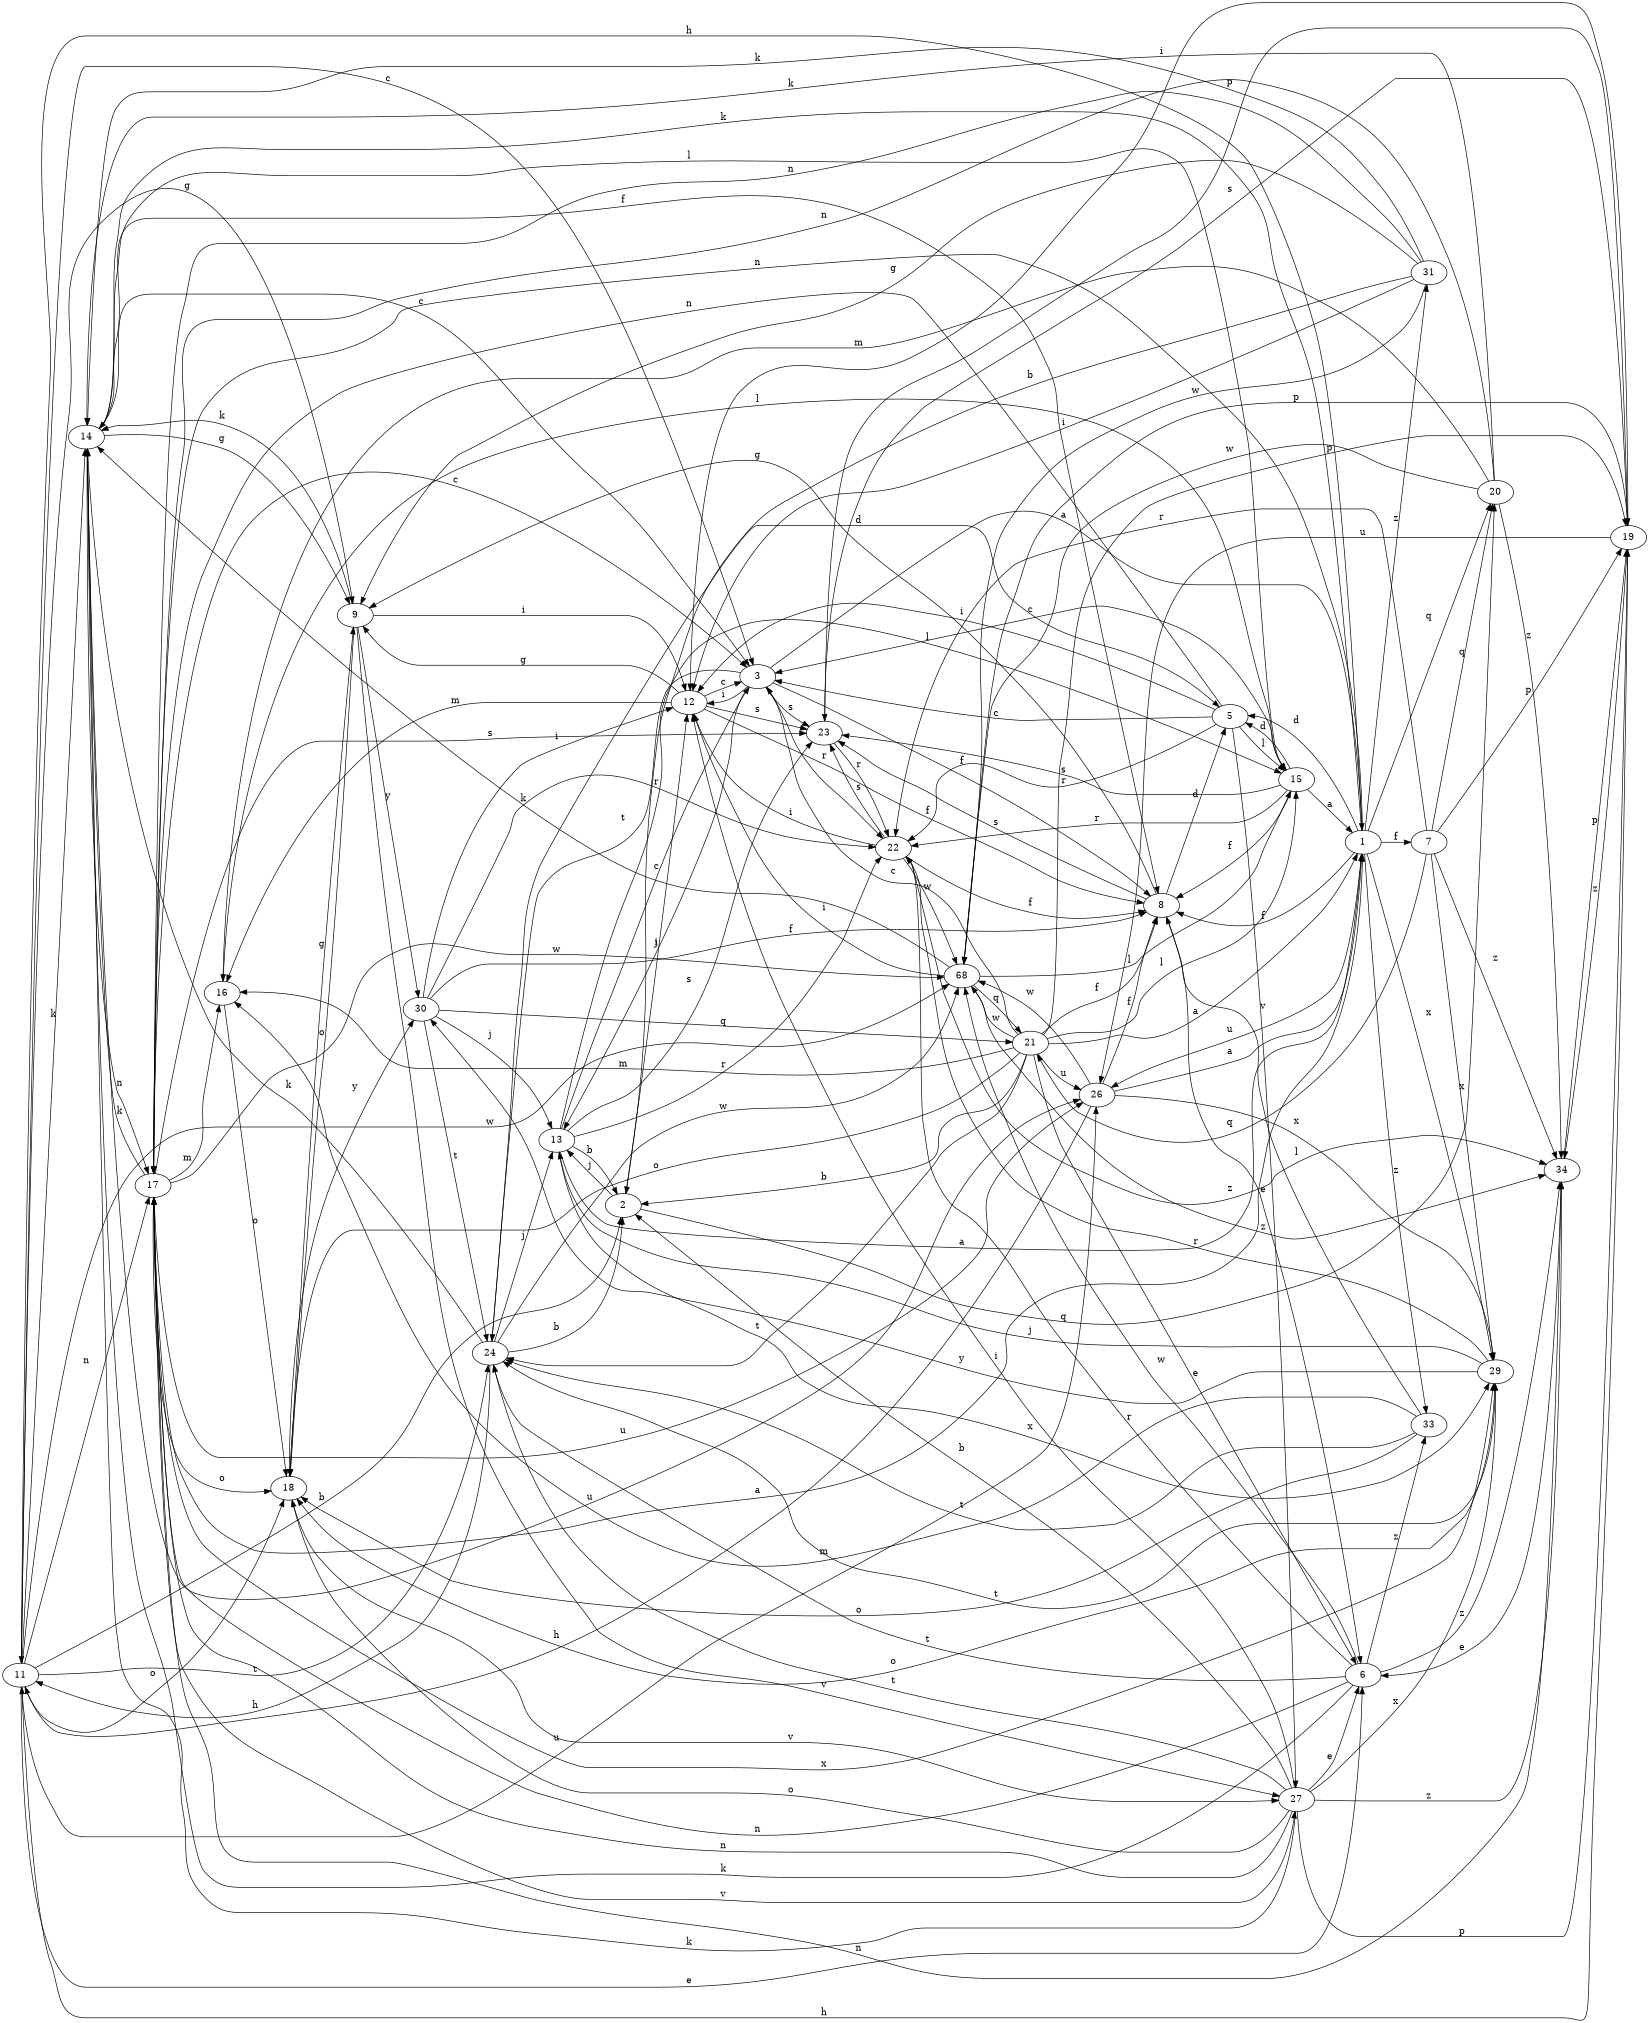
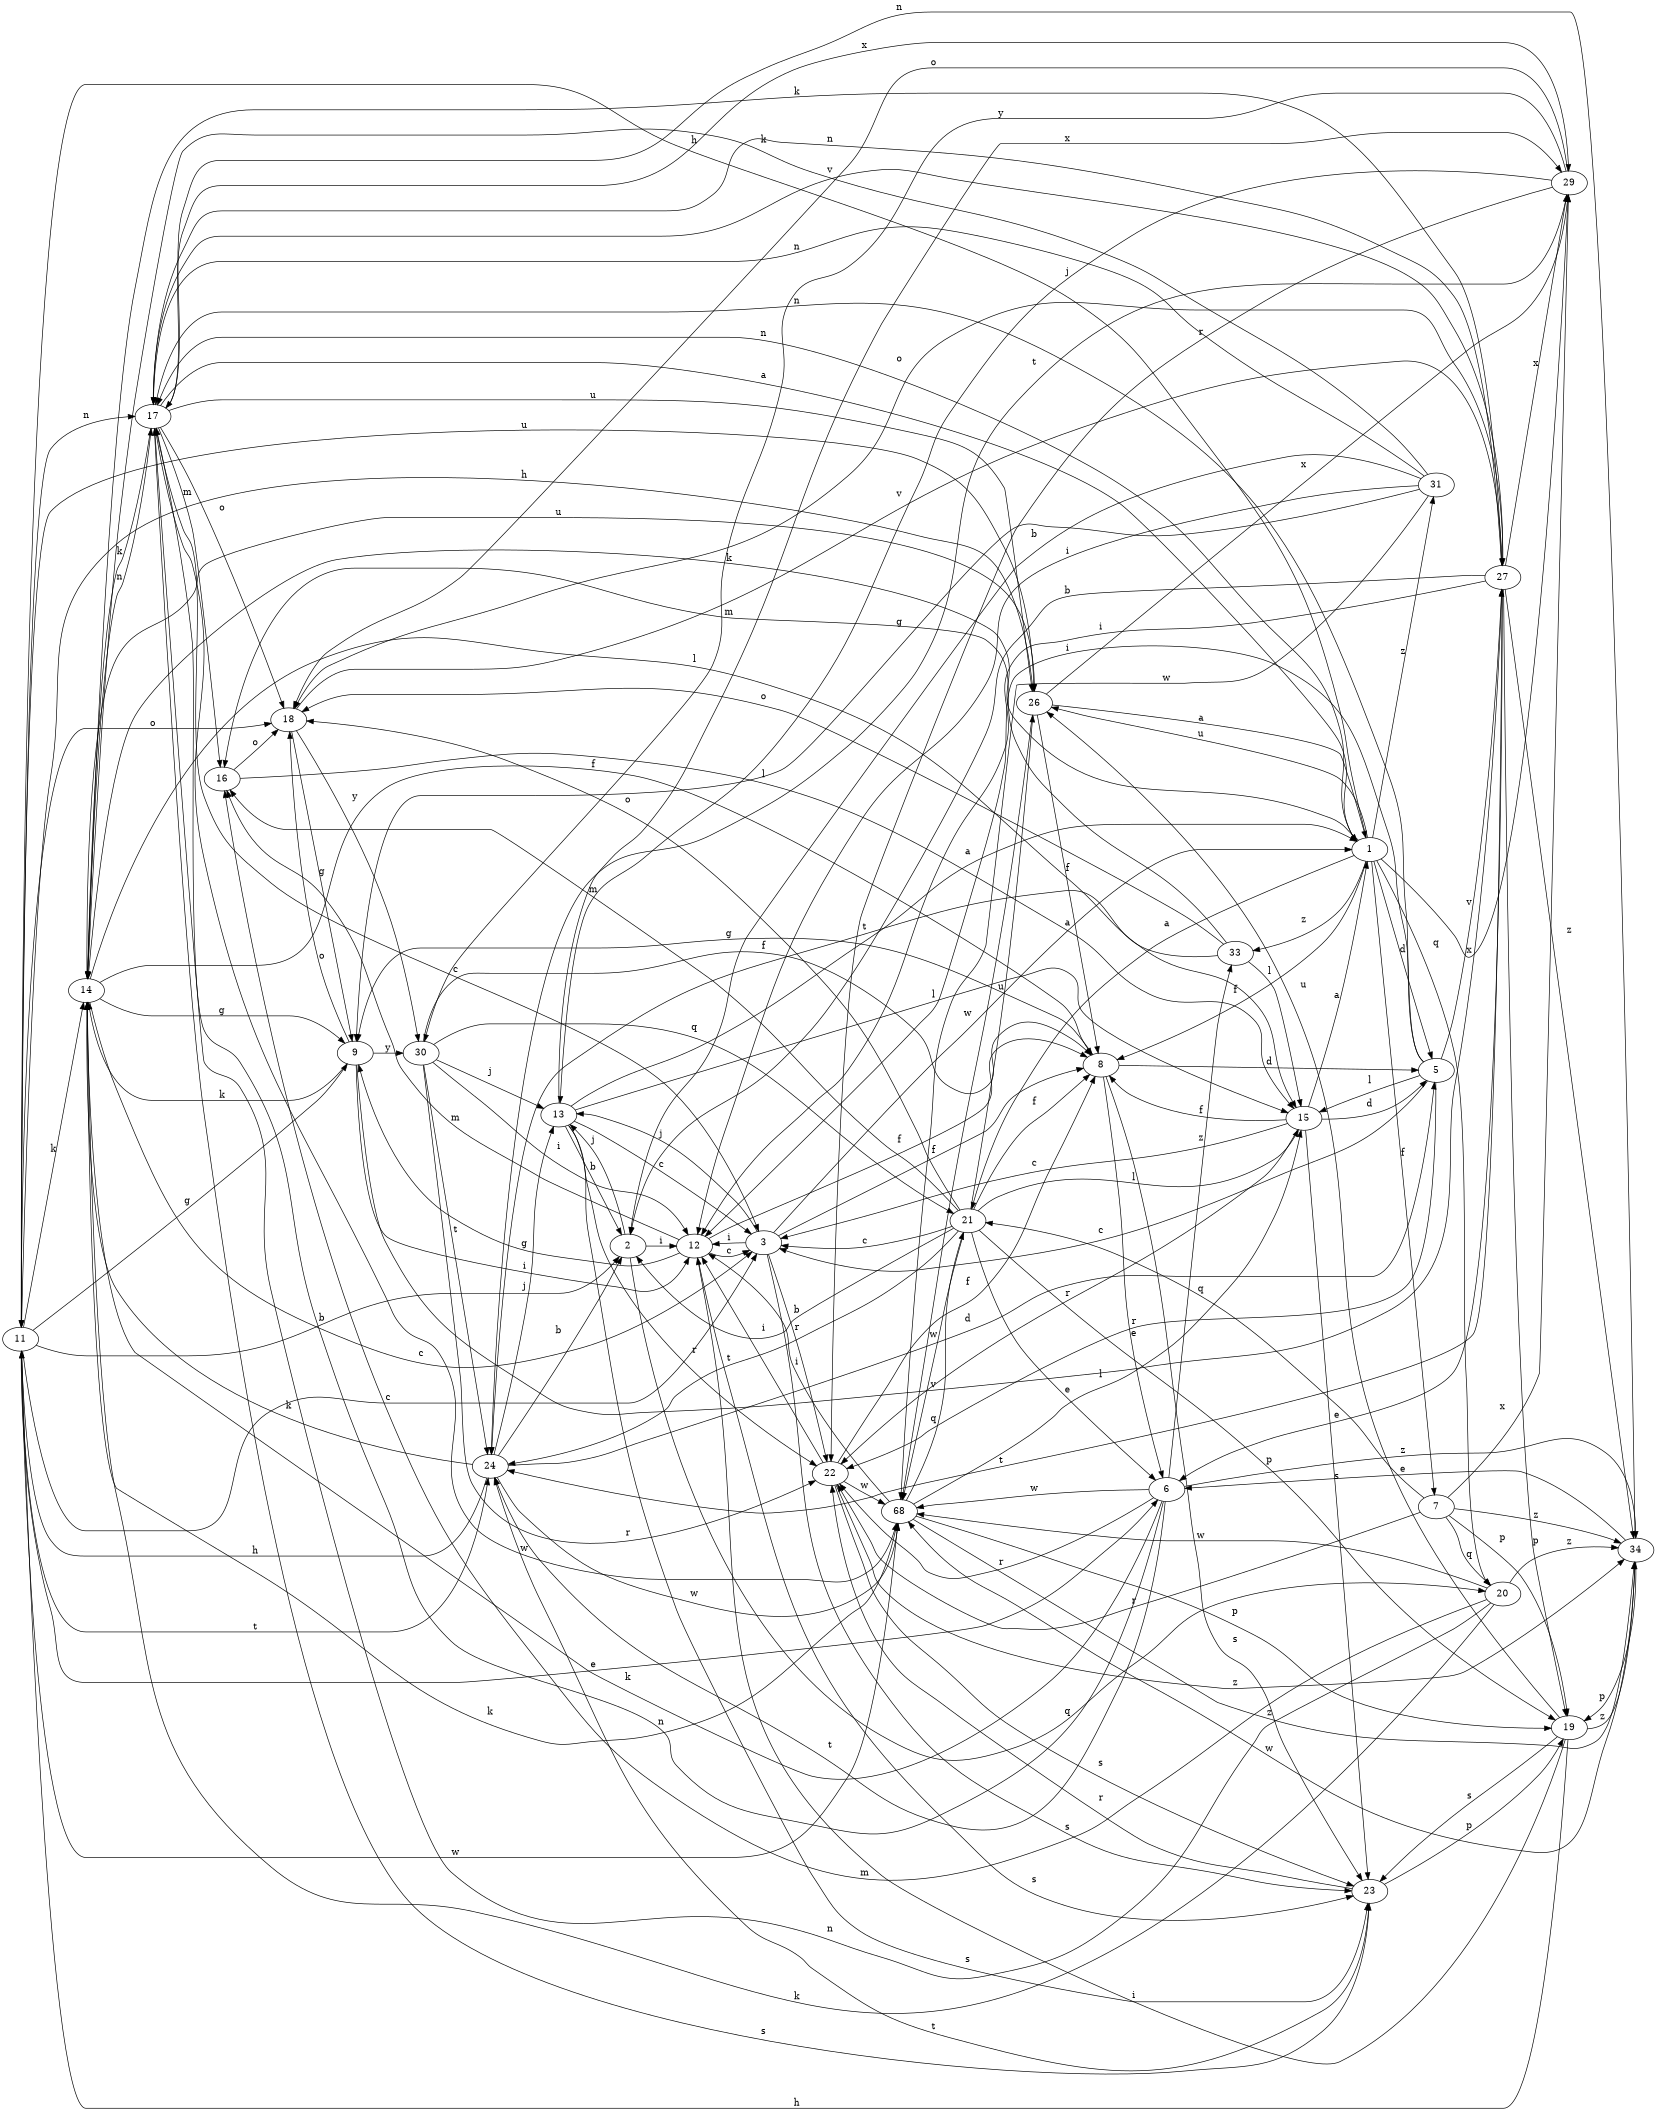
edge "3" -> "24": now "23" -> "24"
edge "21" -> "1": reversed
edge "33" -> "8": now "33" -> "15"
edge "34" -> "68": added, label "w"
